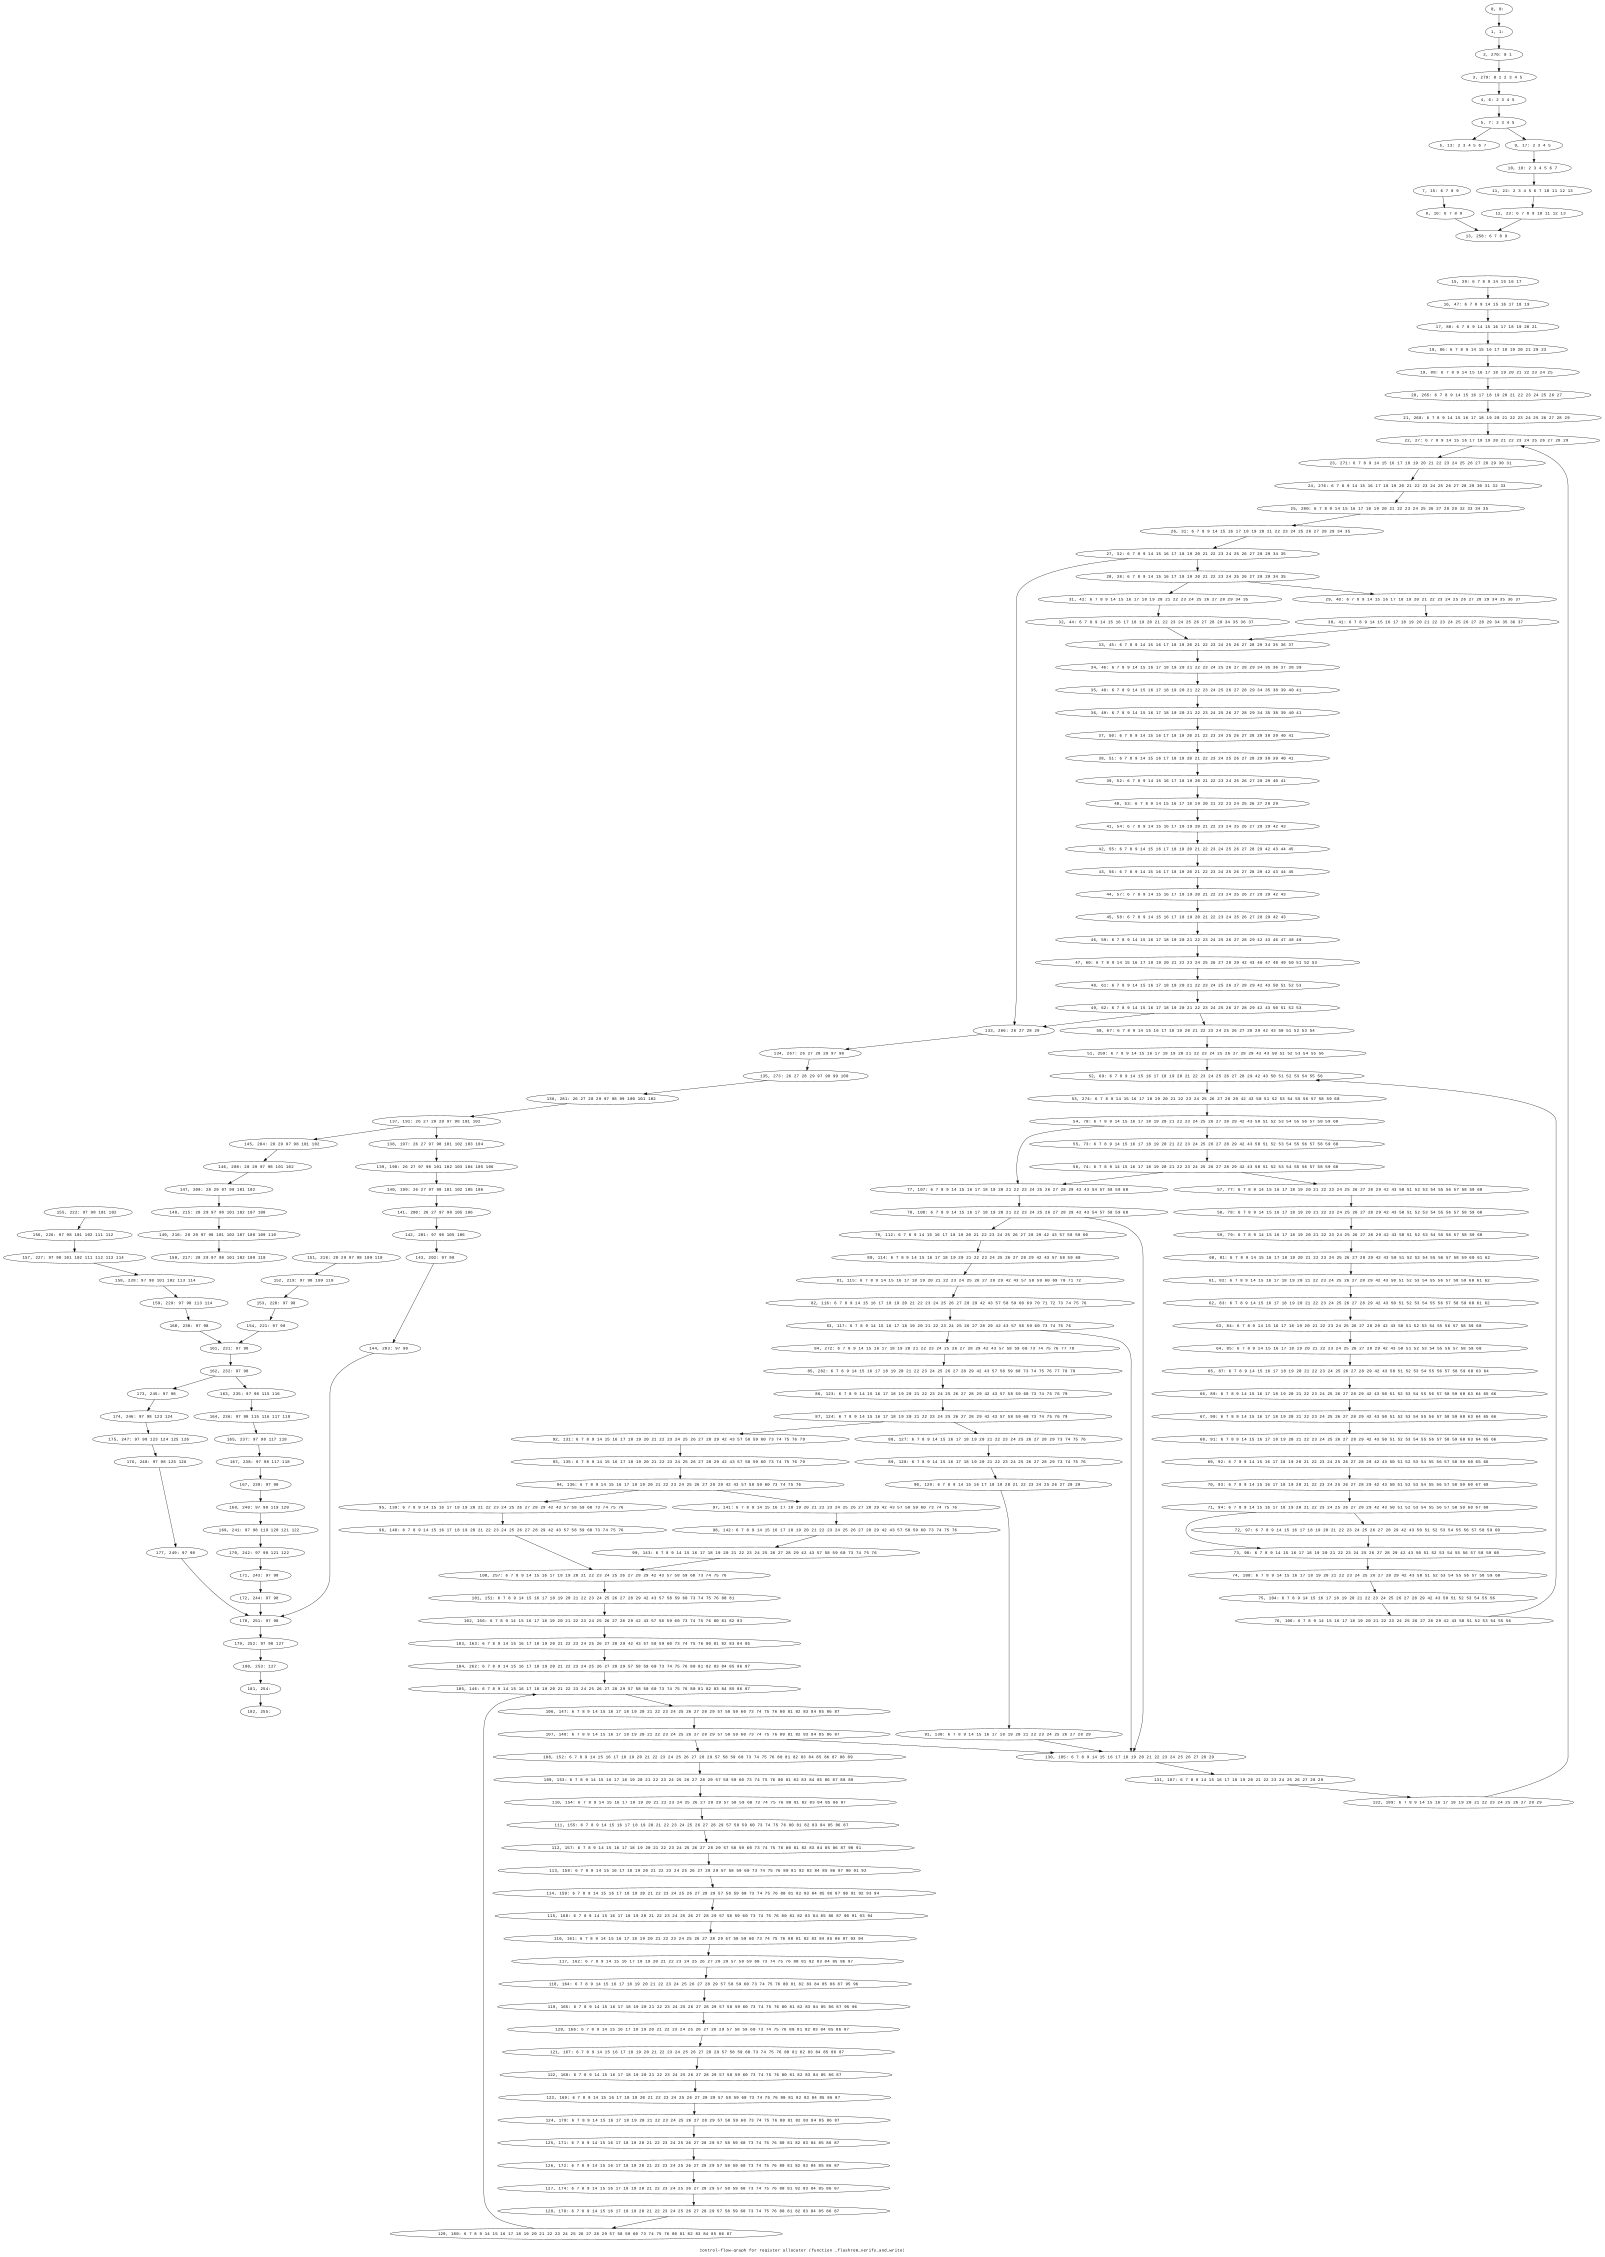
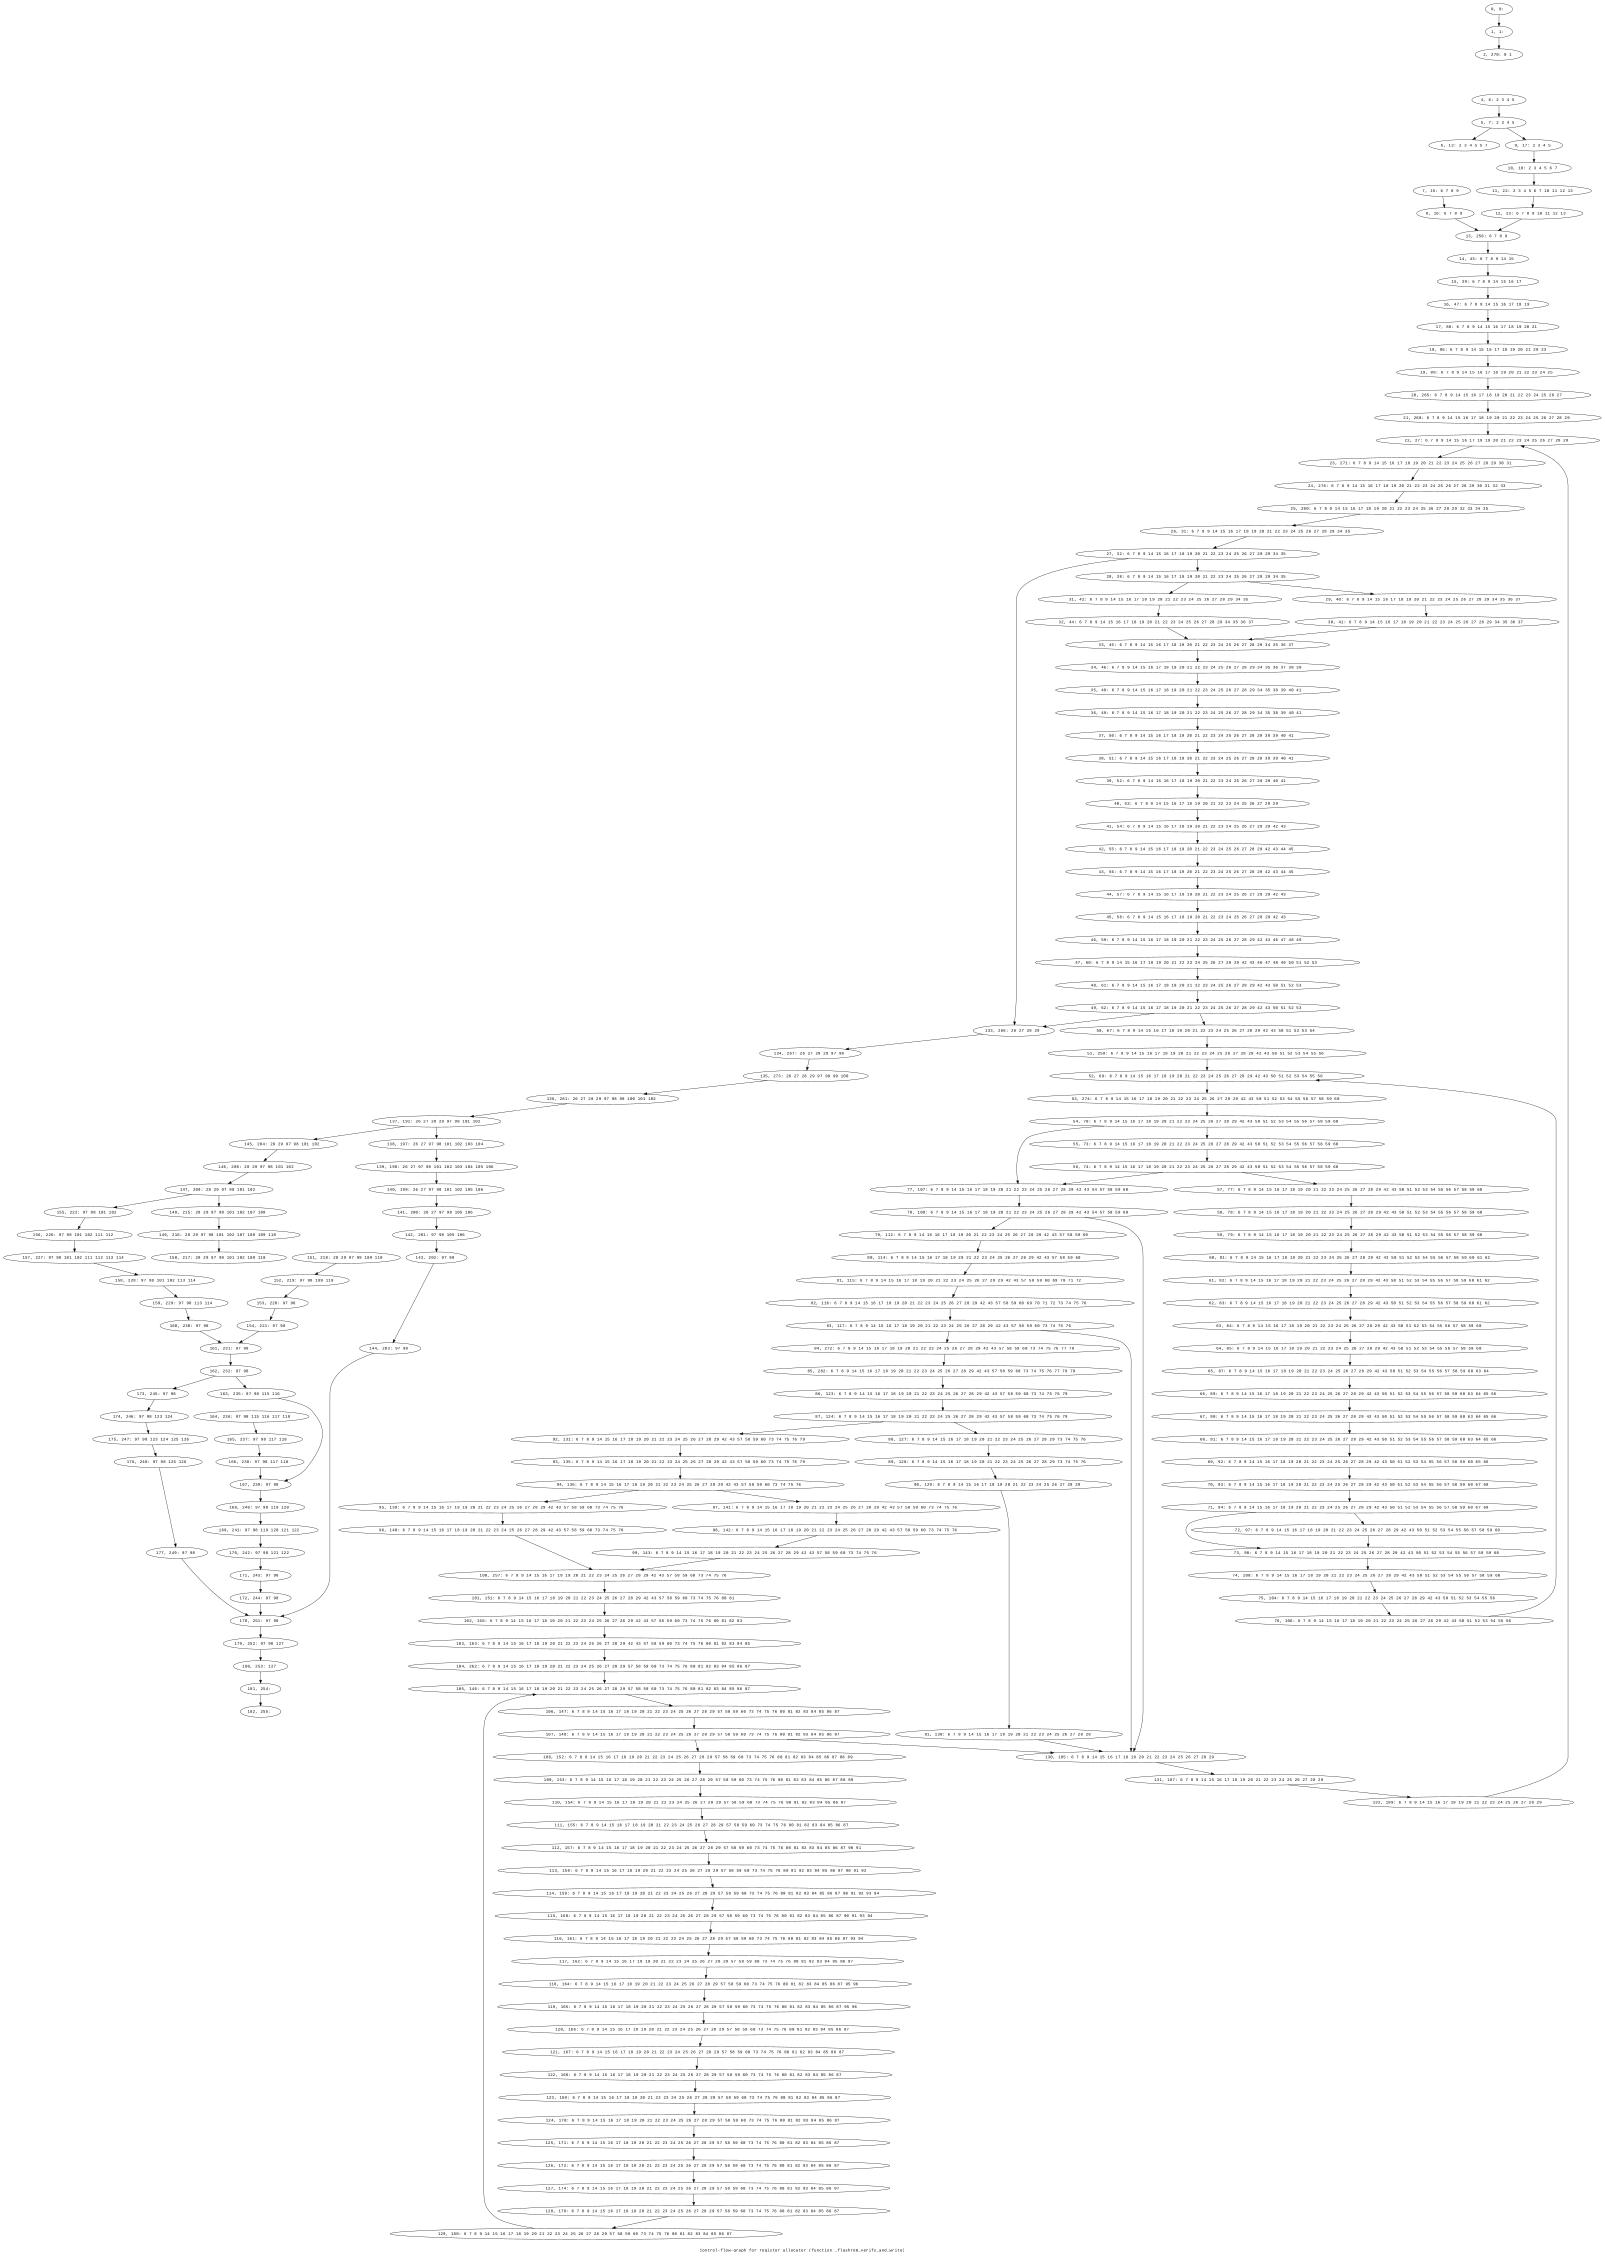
node "3, 279: 0 1 2 3 4 5": removed
node "6, 13: 2 3 4 5 6 7": label "6, 13: 2 3 4 5 6 7" -> "6, 13: 2 3 4 5 5 7"
node "14, 43: 6 7 8 9 14 15": added
edge "147, 209: 28 29 97 98 101 102" -> "155, 222: 97 98 101 102": added
edge "163, 235: 97 98 115 116" -> "164, 236: 97 98 115 116 117 118": now "163, 235: 97 98 115 116" -> "167, 239: 97 98"
node "167, 238: 97 98 117 118": label "167, 238: 97 98 117 118" -> "166, 238: 97 98 117 118"
